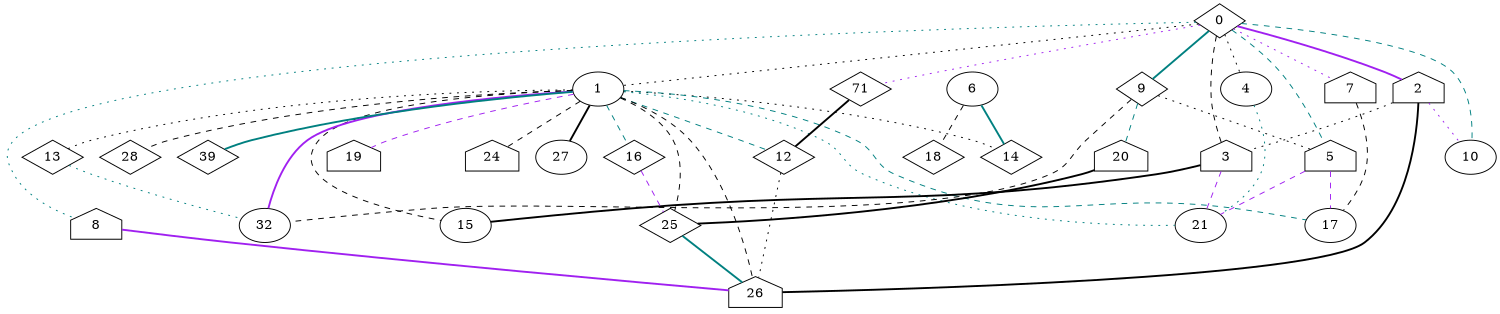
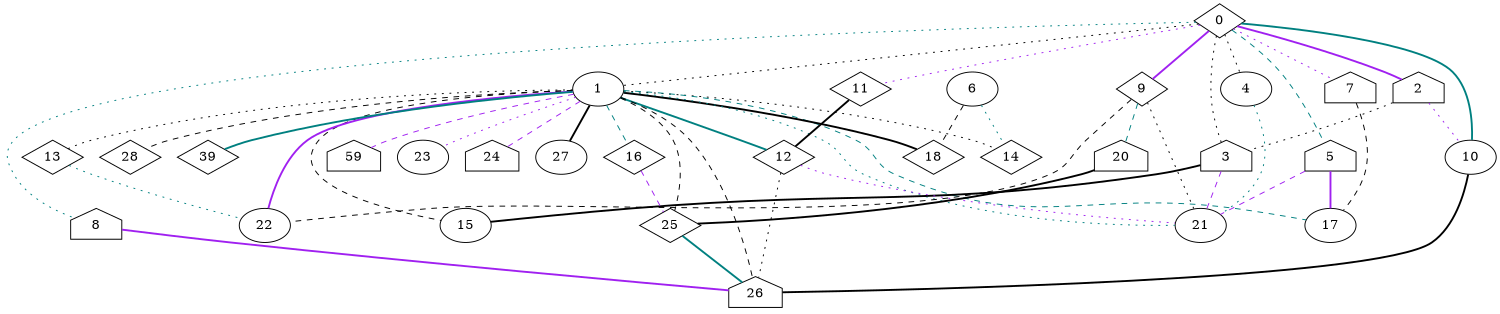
edge "0" -- "10": style dashed -> bold
edge "0" -- "9": color teal -> purple
node "71": label "71" -> "11"
edge "0" -- "3": style dashed -> dotted
edge "9" -- "5": now "9" -- "21"
edge "1" -- "12": style dashed -> bold
edge "1" -- "24": color black -> purple
edge "6" -- "14": style bold -> dotted
edge "1" -- "18": added
node "19": label "19" -> "59"
node "23": added
edge "5" -- "17": style dashed -> bold
edge "12" -- "21": added
node "32": label "32" -> "22"
edge "2" -- "26": now "10" -- "26"
